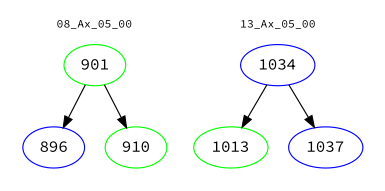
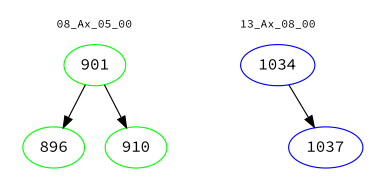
cluster "13_Ax_05_00": label "13_Ax_05_00" -> "13_Ax_08_00"
node "896": color blue -> green
node "1013": removed
